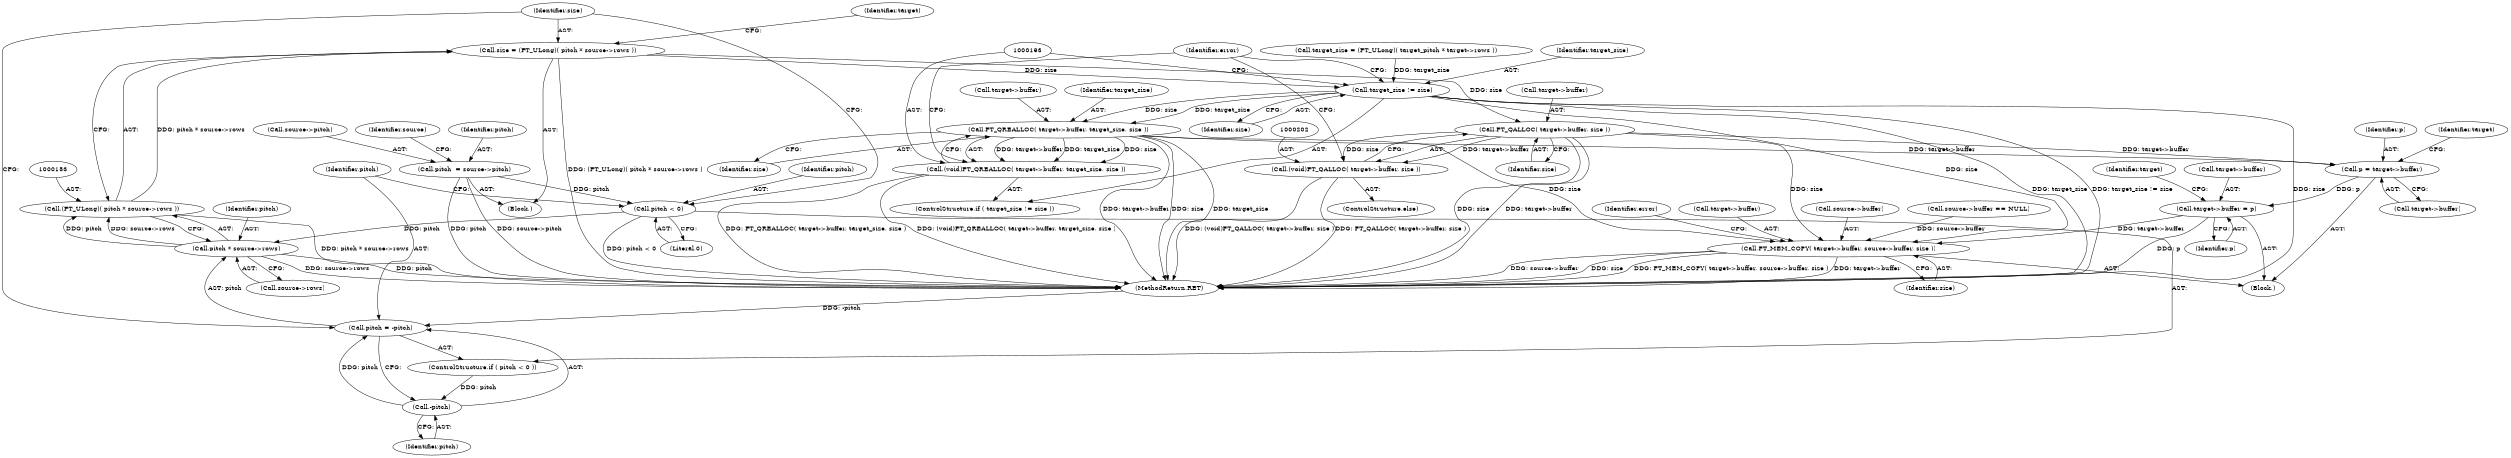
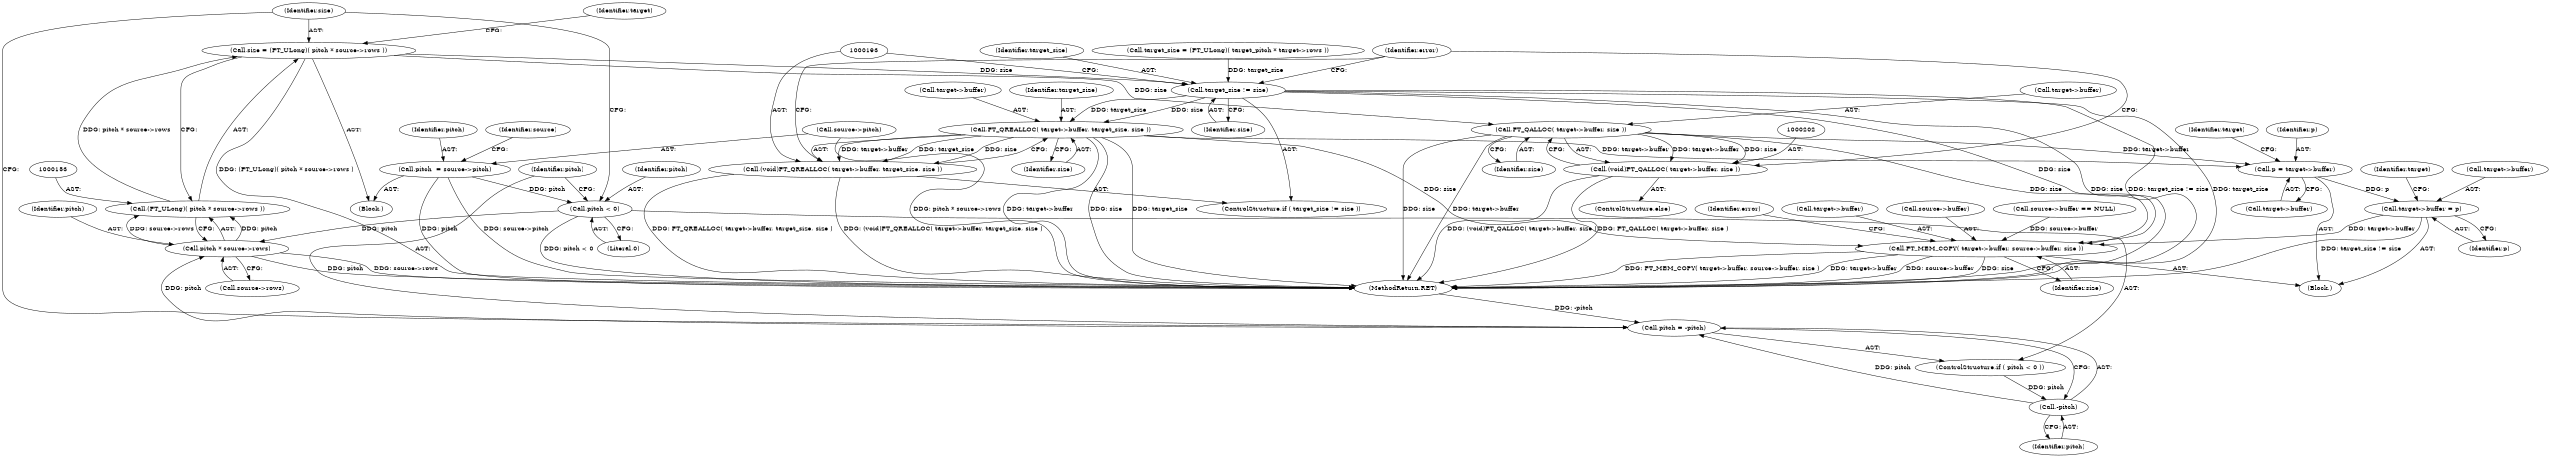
edge "(Call,target->buffer = p)" -> "(MethodReturn,RET)": label "DDG: p" -> "DDG: target_size != size"
edge "(Call,(FT_ULong)( pitch * source->rows ))" -> "(MethodReturn,RET)": now "(Call,source->pitch)" -> "(MethodReturn,RET)"
edge "(Call,pitch = -pitch)" -> "(Call,pitch * source->rows)": label "AST: pitch" -> "DDG: pitch"
